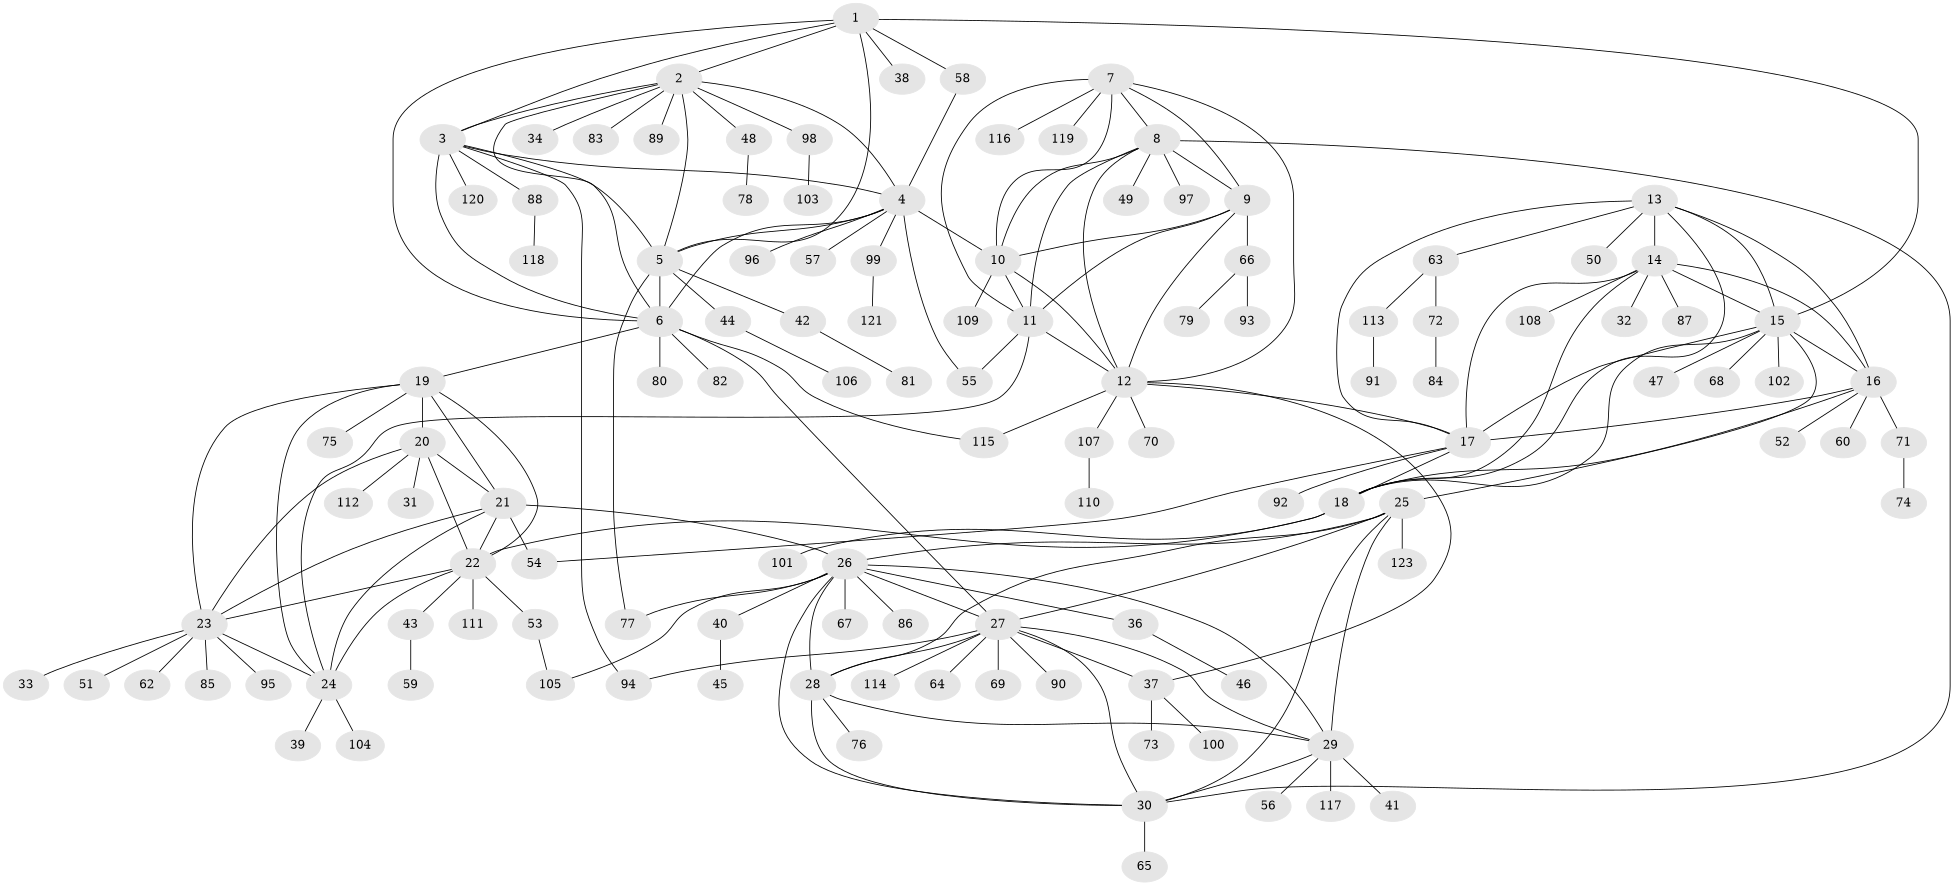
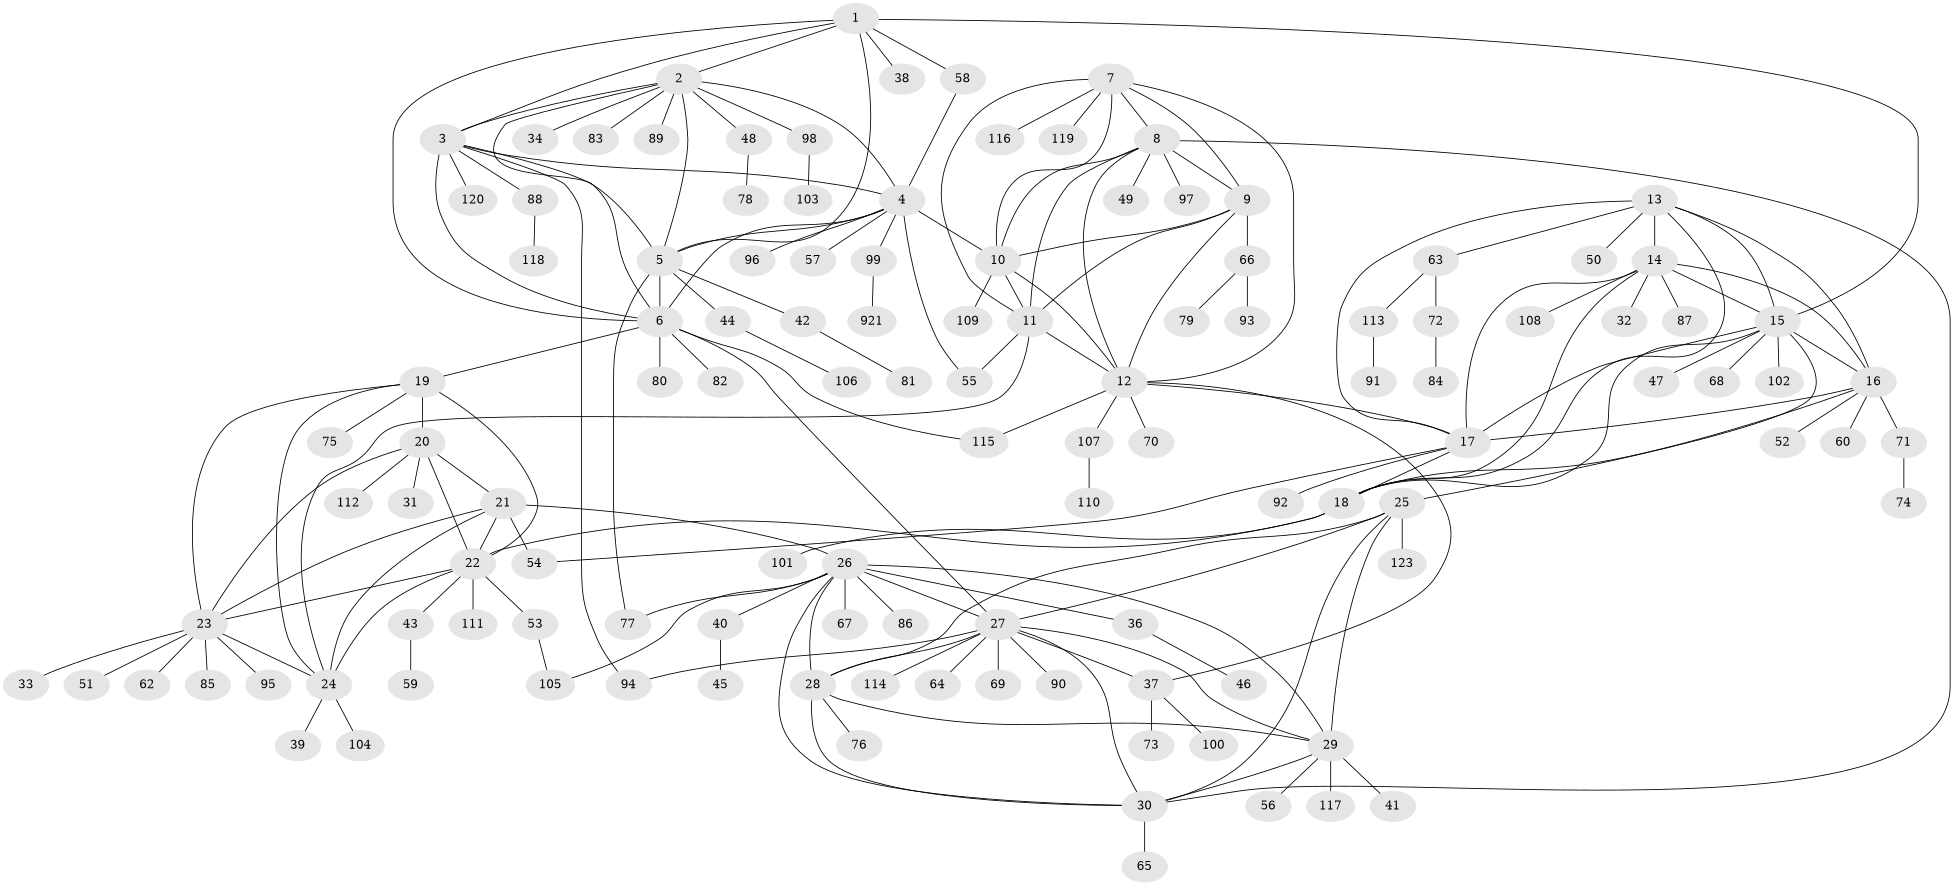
node "121": label "121" -> "921"
edge "19" -- "21": removed
edge "25" -- "26": removed
